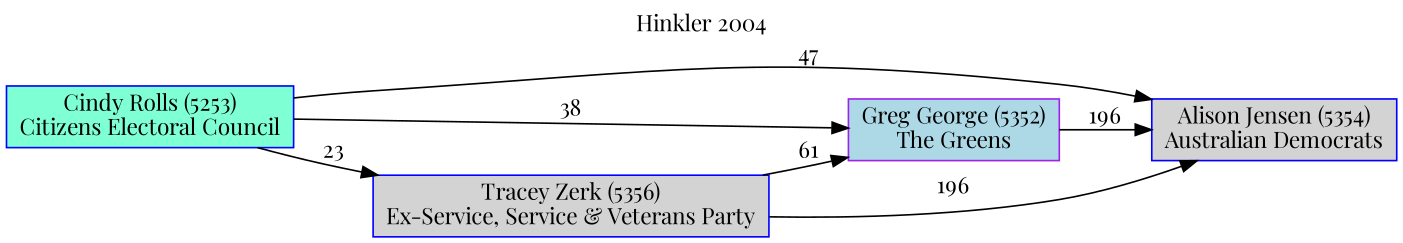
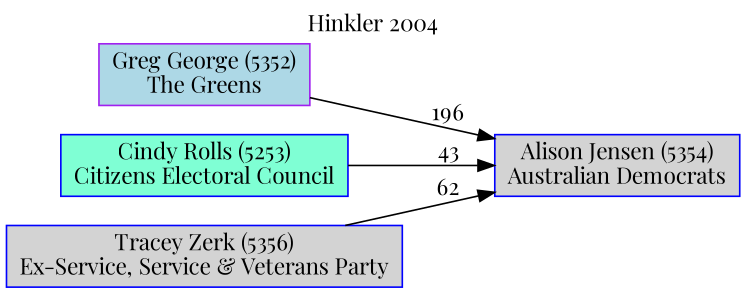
edge "Cindy Rolls (5253) Citizens Electoral Council" -> "Alison Jensen (5354) Australian Democrats": label "47" -> "43"
edge "Cindy Rolls (5253) Citizens Electoral Council" -> "Greg George (5352) The Greens": removed, label "38"
edge "Cindy Rolls (5253) Citizens Electoral Council" -> "Tracey Zerk (5356) Ex-Service, Service & Veterans Party": removed, label "23"
edge "Tracey Zerk (5356) Ex-Service, Service & Veterans Party" -> "Greg George (5352) The Greens": removed, label "61"
edge "Tracey Zerk (5356) Ex-Service, Service & Veterans Party" -> "Alison Jensen (5354) Australian Democrats": label "196" -> "62"
